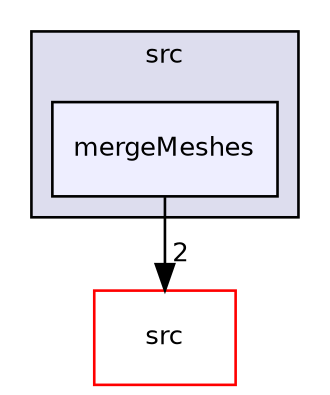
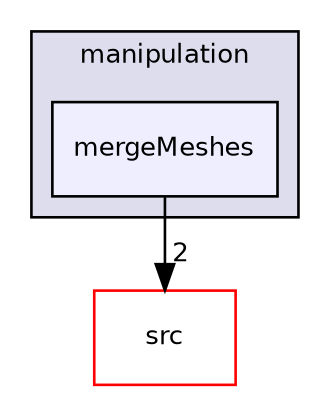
cluster "src": label "src" -> "manipulation"
